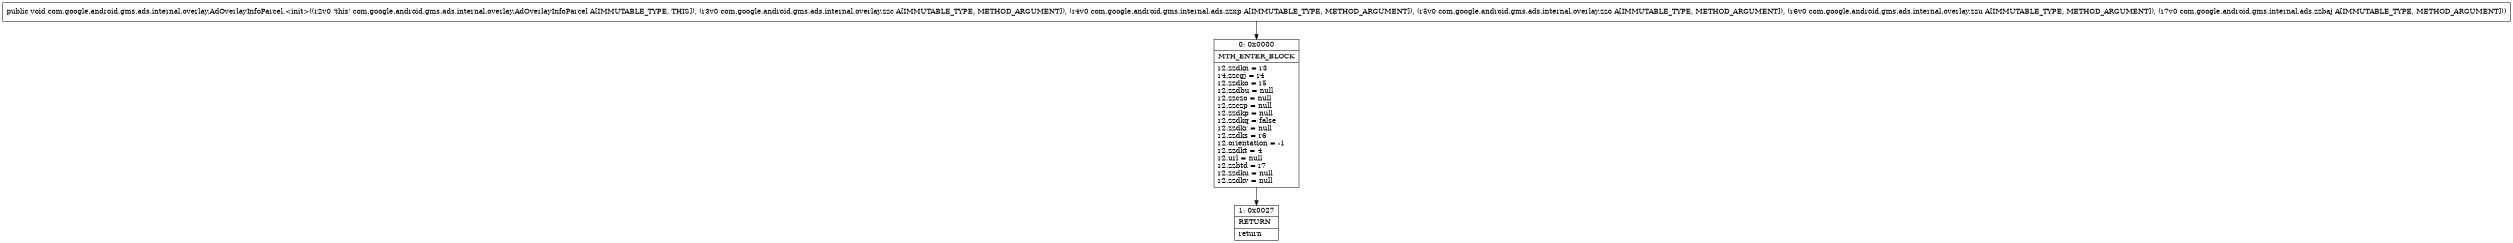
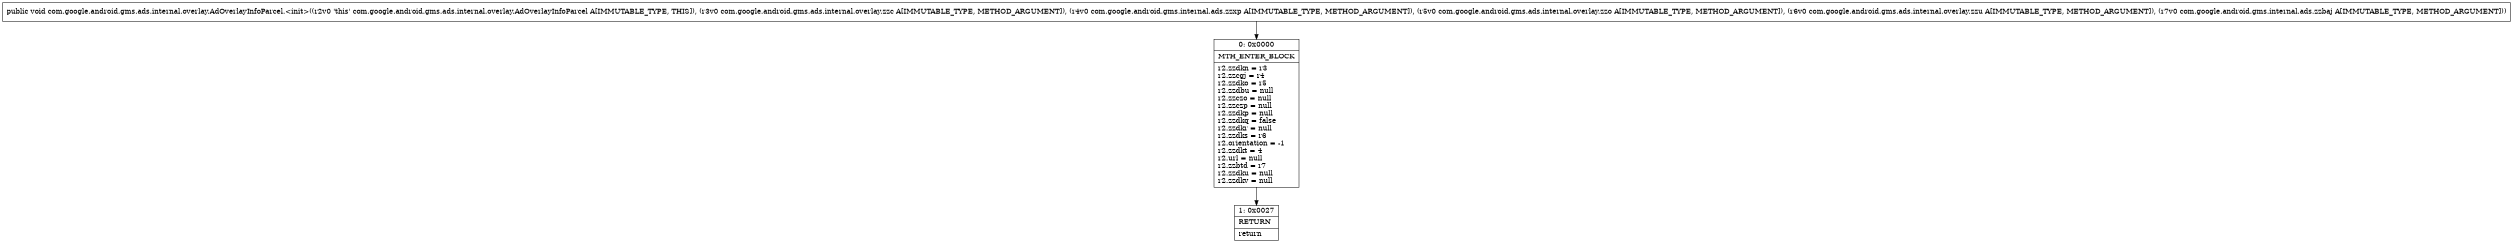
node "0: 0x0000": text "r4.zzcgj = r4" -> "r2.zzcgj = r4"
